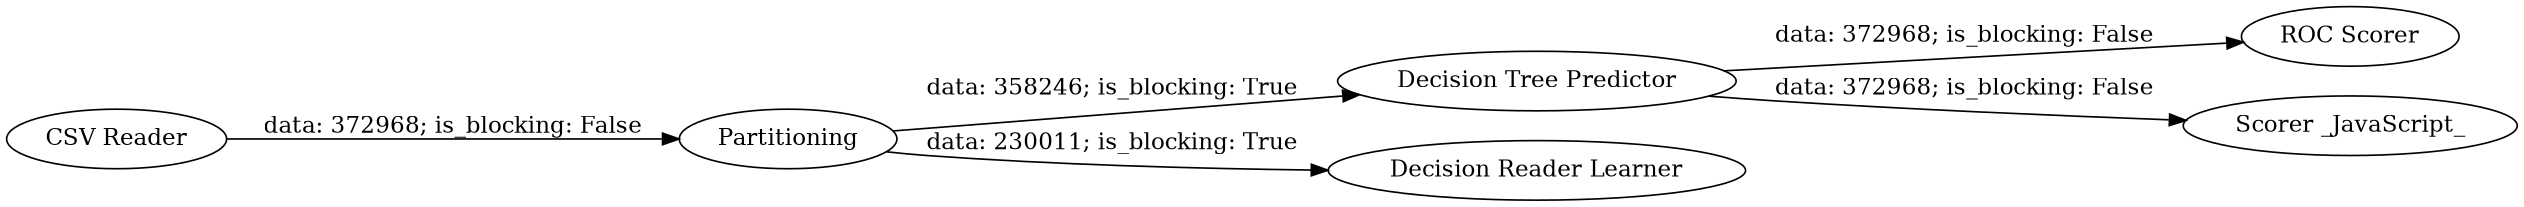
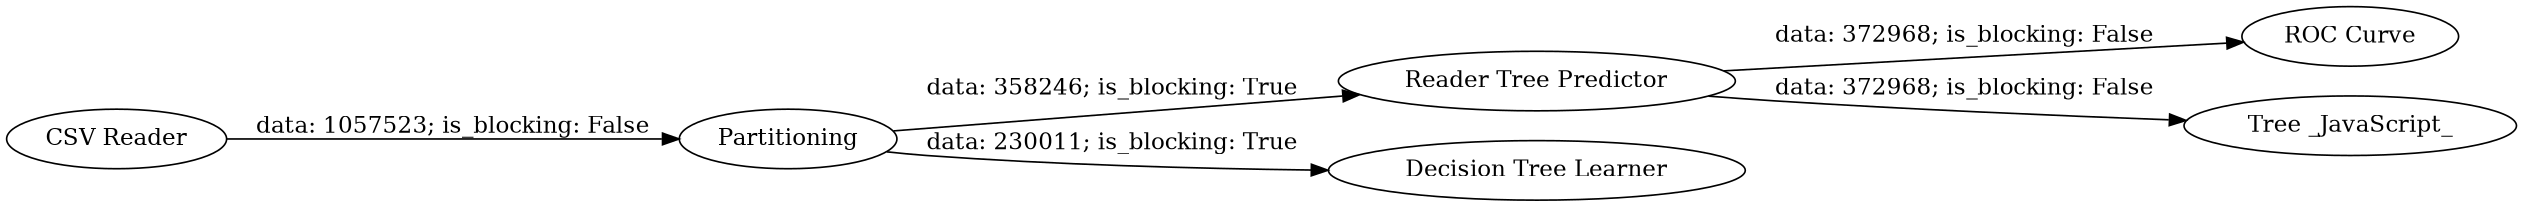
node "ROC Scorer": label "ROC Scorer" -> "ROC Curve"
node "Decision Tree Predictor": label "Decision Tree Predictor" -> "Reader Tree Predictor"
node "Scorer _JavaScript_": label "Scorer _JavaScript_" -> "Tree _JavaScript_"
edge "CSV Reader" -> "Partitioning": label "data: 372968; is_blocking: False" -> "data: 1057523; is_blocking: False"
node "Decision Reader Learner": label "Decision Reader Learner" -> "Decision Tree Learner"
